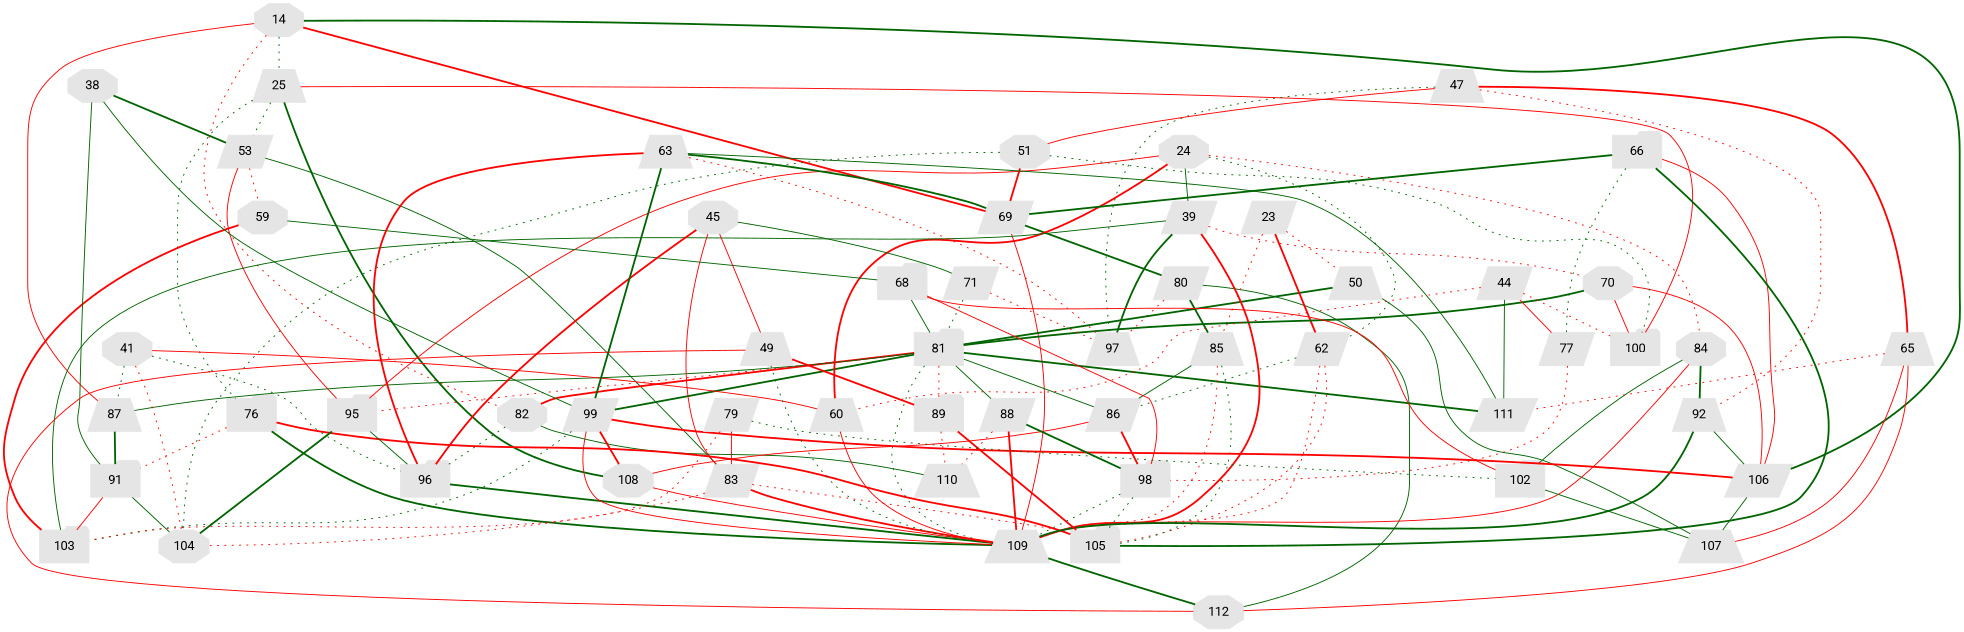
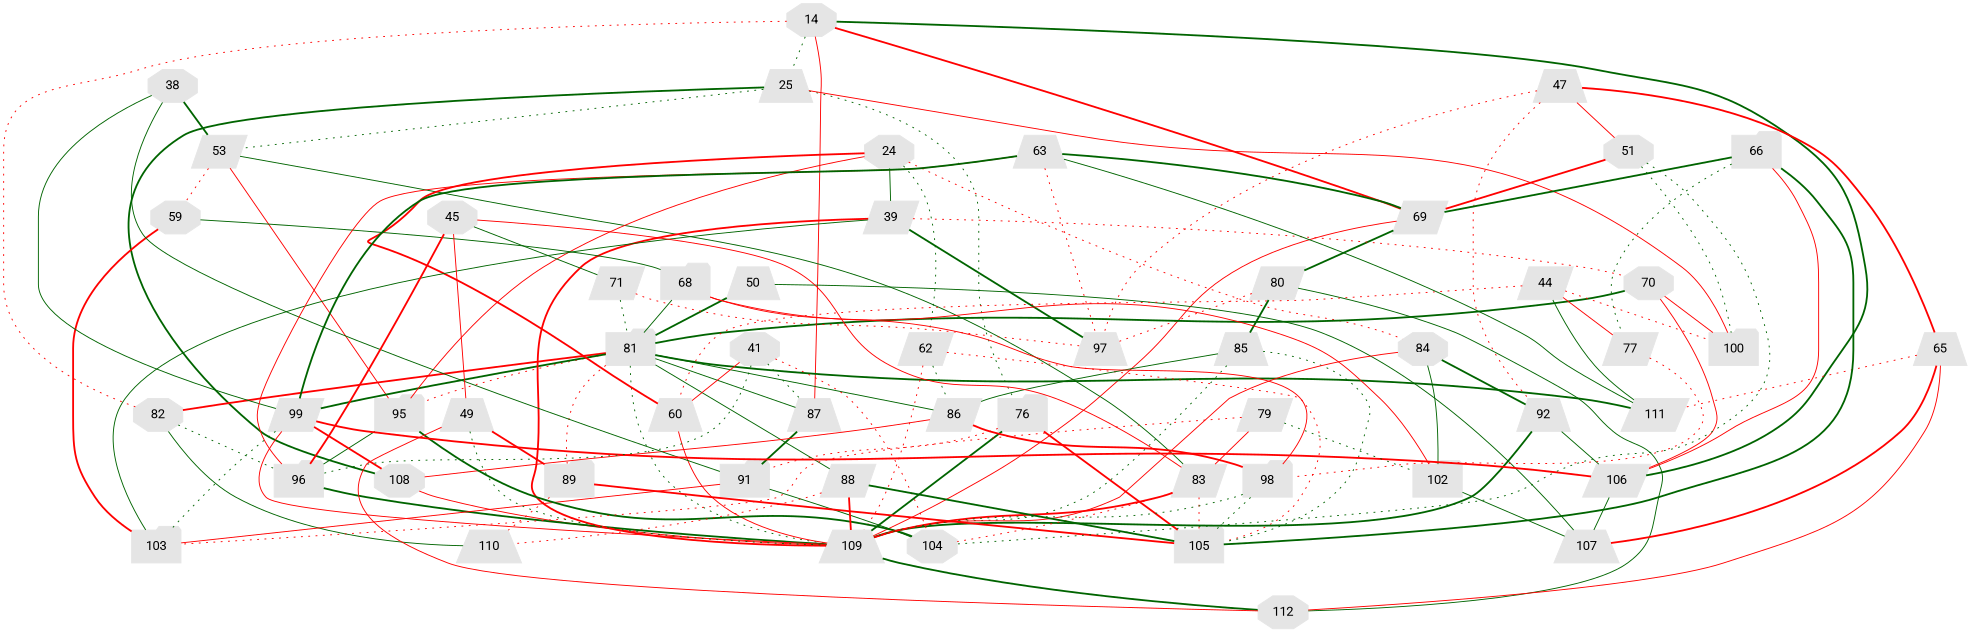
edge "47" -- "97": color darkgreen -> red
edge "63" -- "96": style bold -> solid
node "23": removed
edge "88" -- "98": now "88" -- "105"
edge "65" -- "107": style solid -> bold
edge "85" -- "109": color red -> darkgreen
